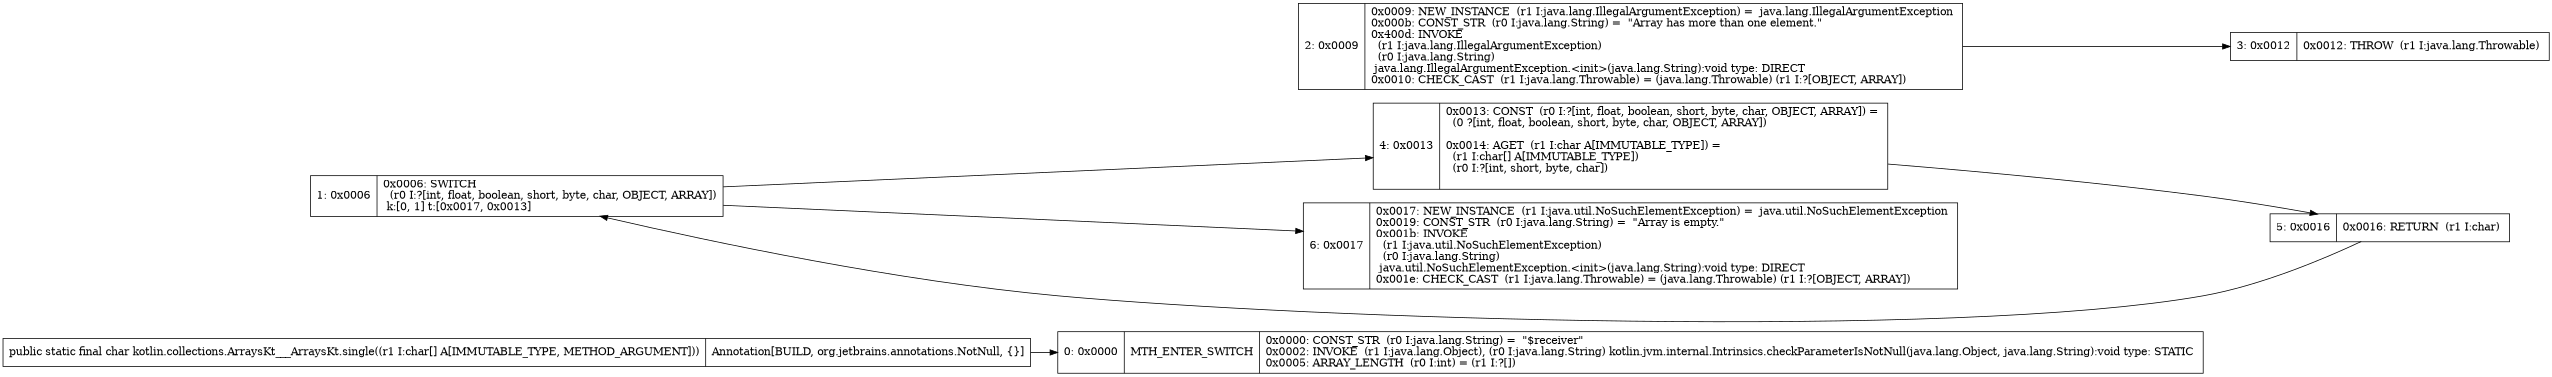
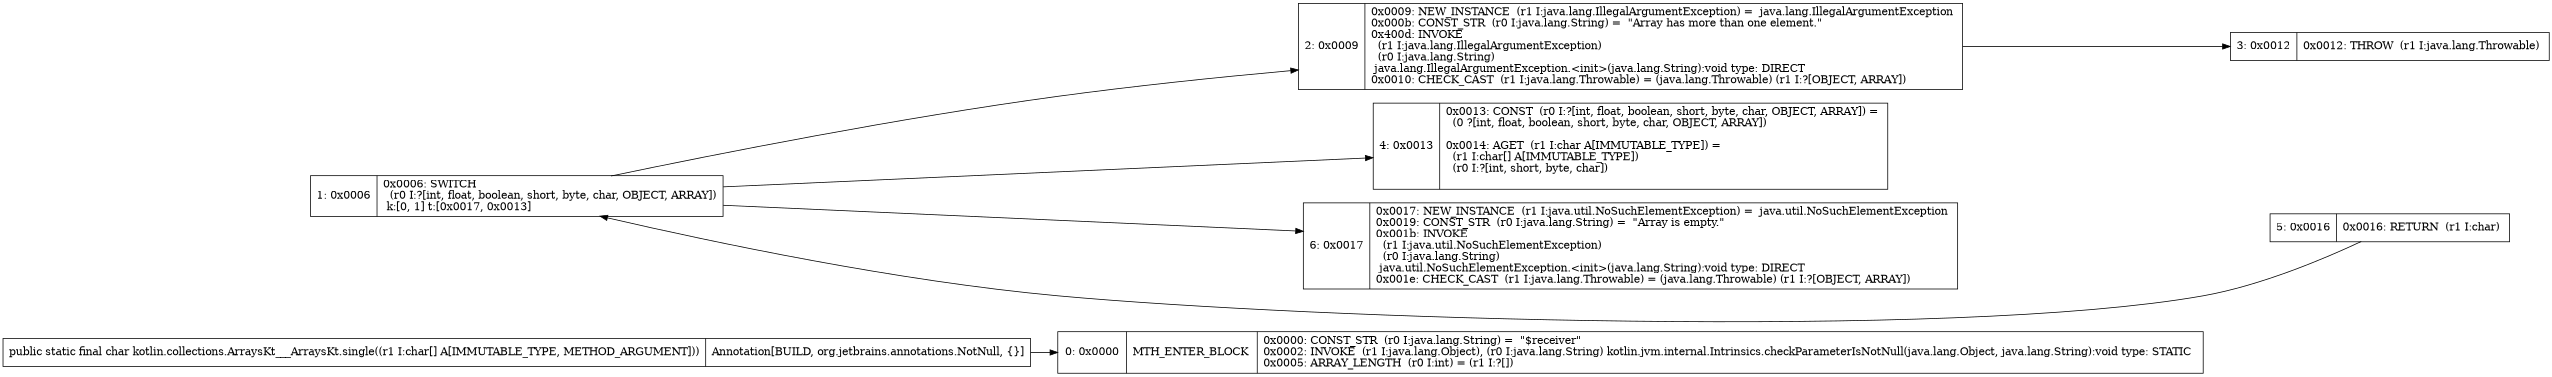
edge "1: 0x0006" -> "2: 0x0009": added
edge "4: 0x0013" -> "5: 0x0016": removed
node "0: 0x0000": text "MTH_ENTER_SWITCH" -> "MTH_ENTER_BLOCK"
